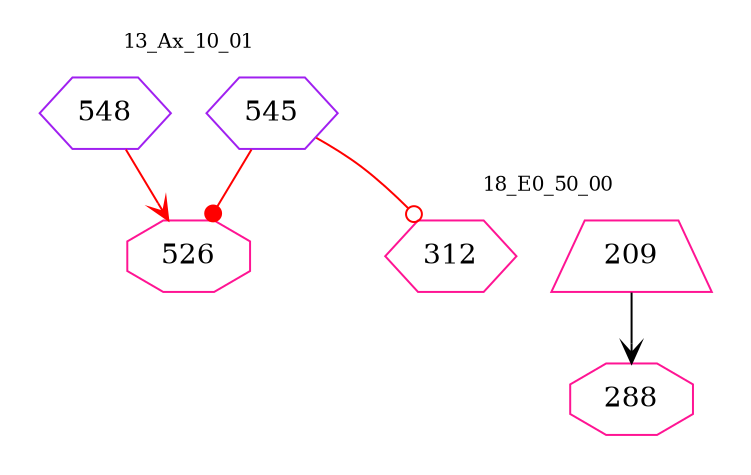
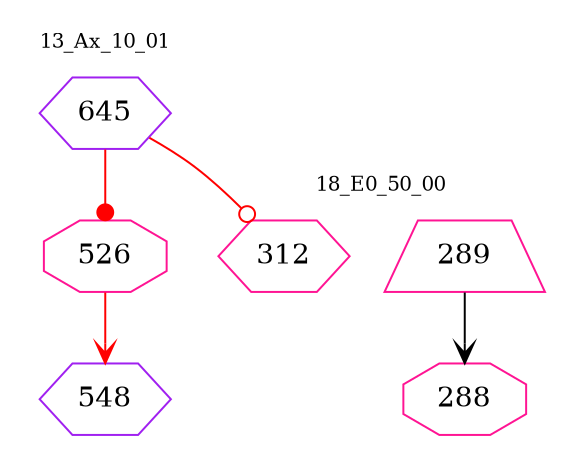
node "545": label "545" -> "645"
edge "548" -> "526": reversed
node "209": label "209" -> "289"
